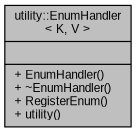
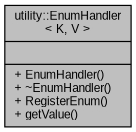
node "utility::EnumHandler": text "+ utility()" -> "+ getValue()"
